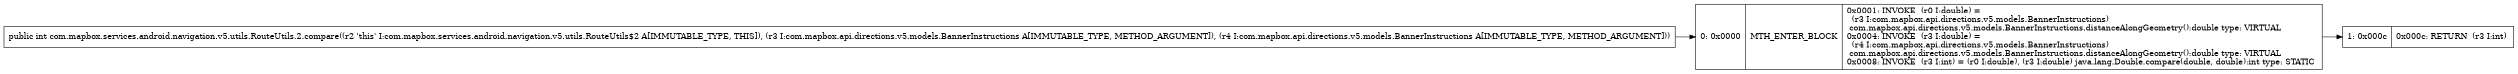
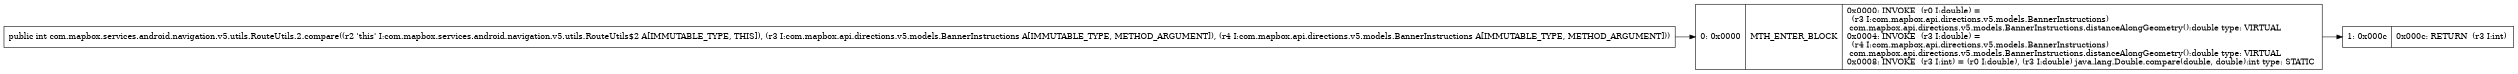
node "0: 0x0000": text "0x0001: INVOKE  (r0 I:double) =" -> "0x0000: INVOKE  (r0 I:double) ="
